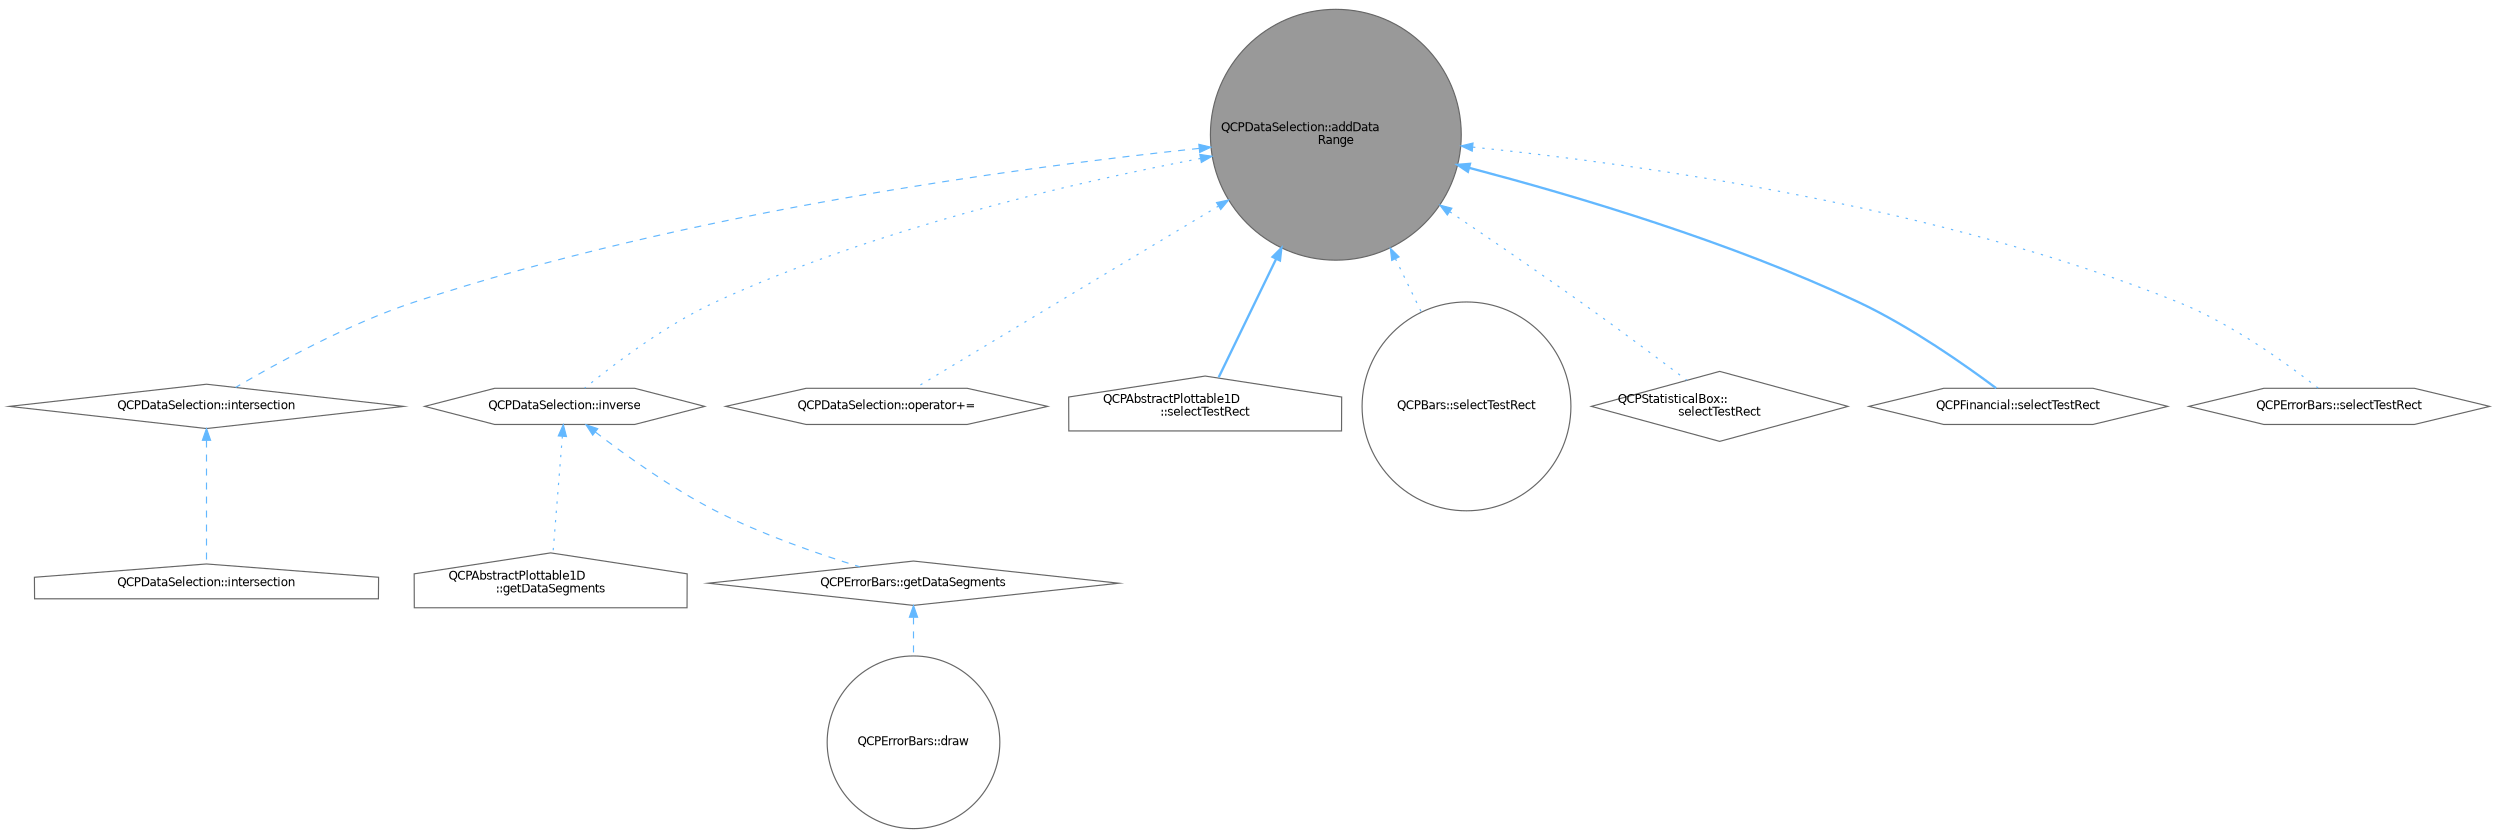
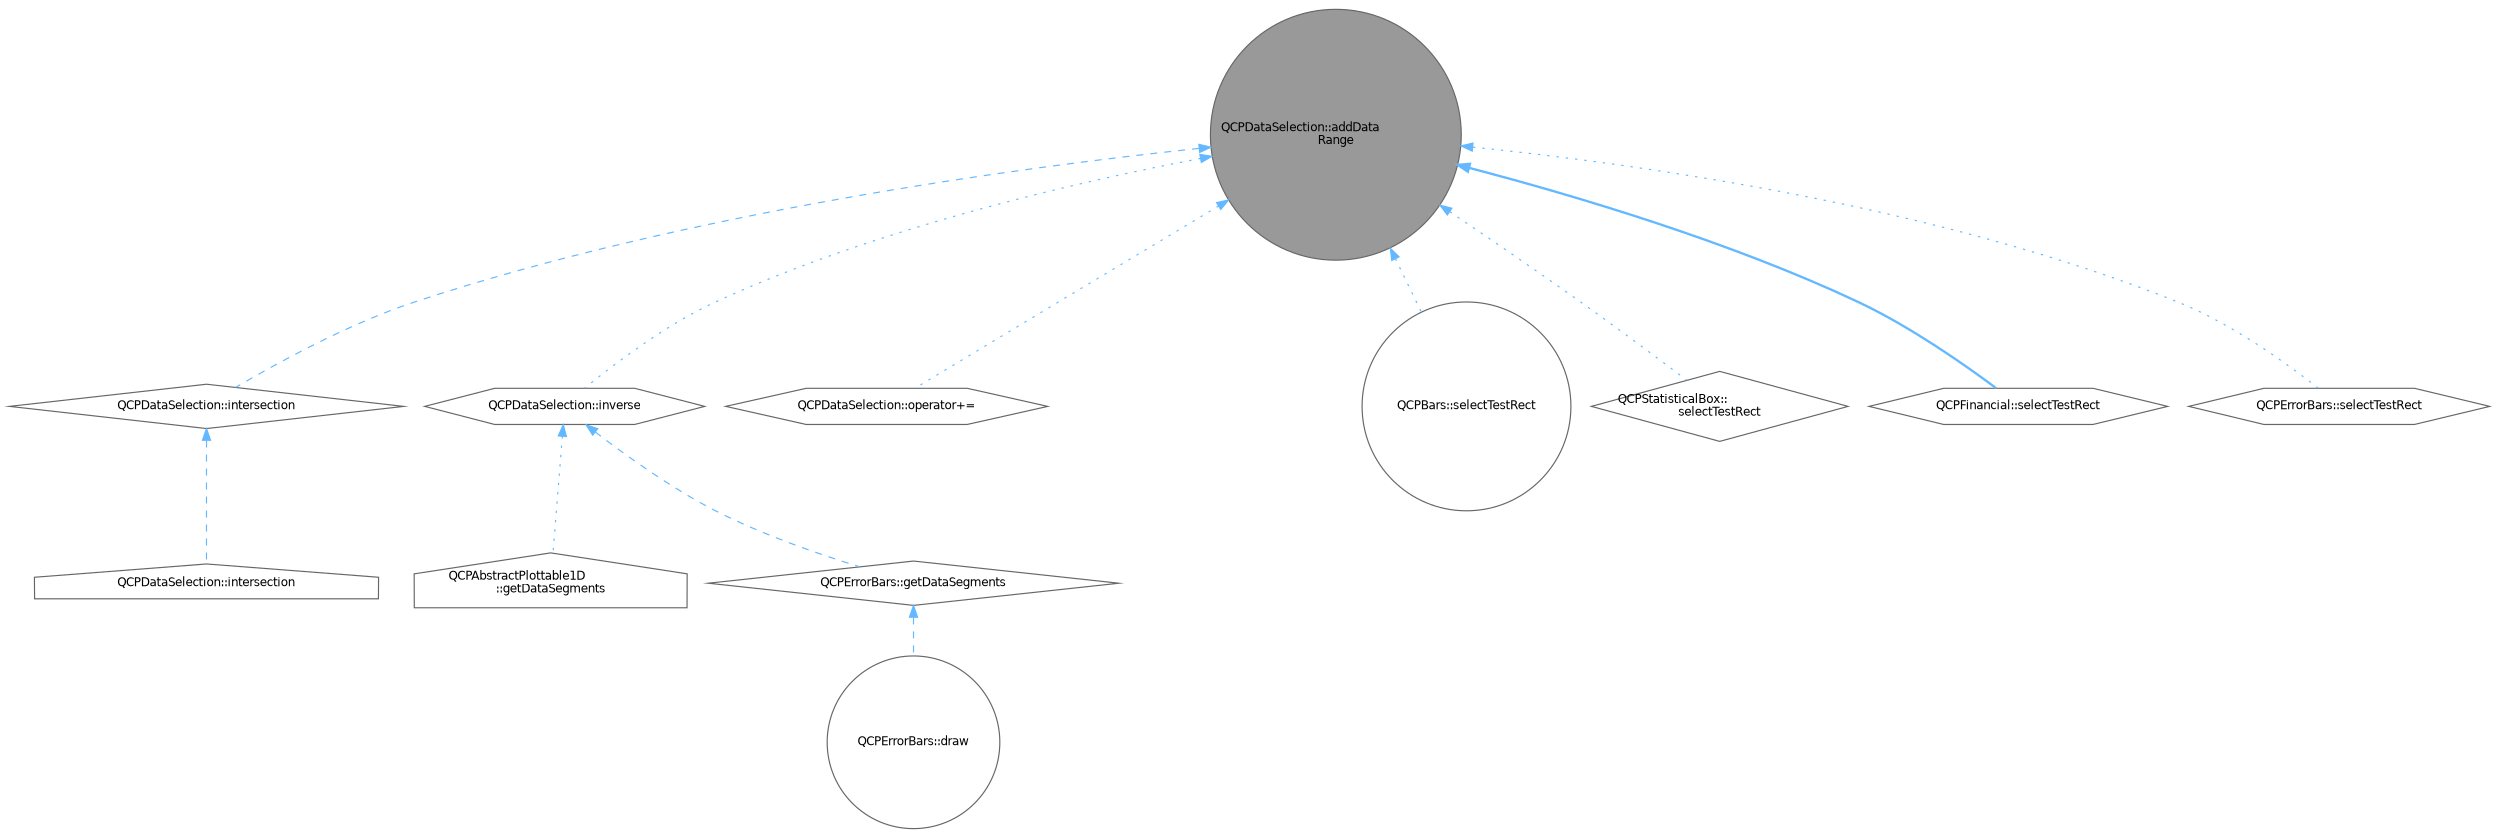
node "QCPAbstractPlottable1D ::selectTestRect": removed
